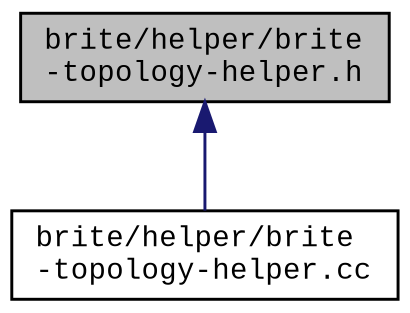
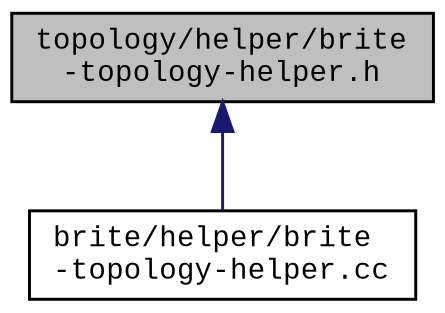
node "brite/helper/brite -topology-helper.h": label "brite/helper/brite -topology-helper.h" -> "topology/helper/brite -topology-helper.h"
